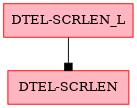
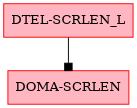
node "DTEL-SCRLEN": label "DTEL-SCRLEN" -> "DOMA-SCRLEN"
